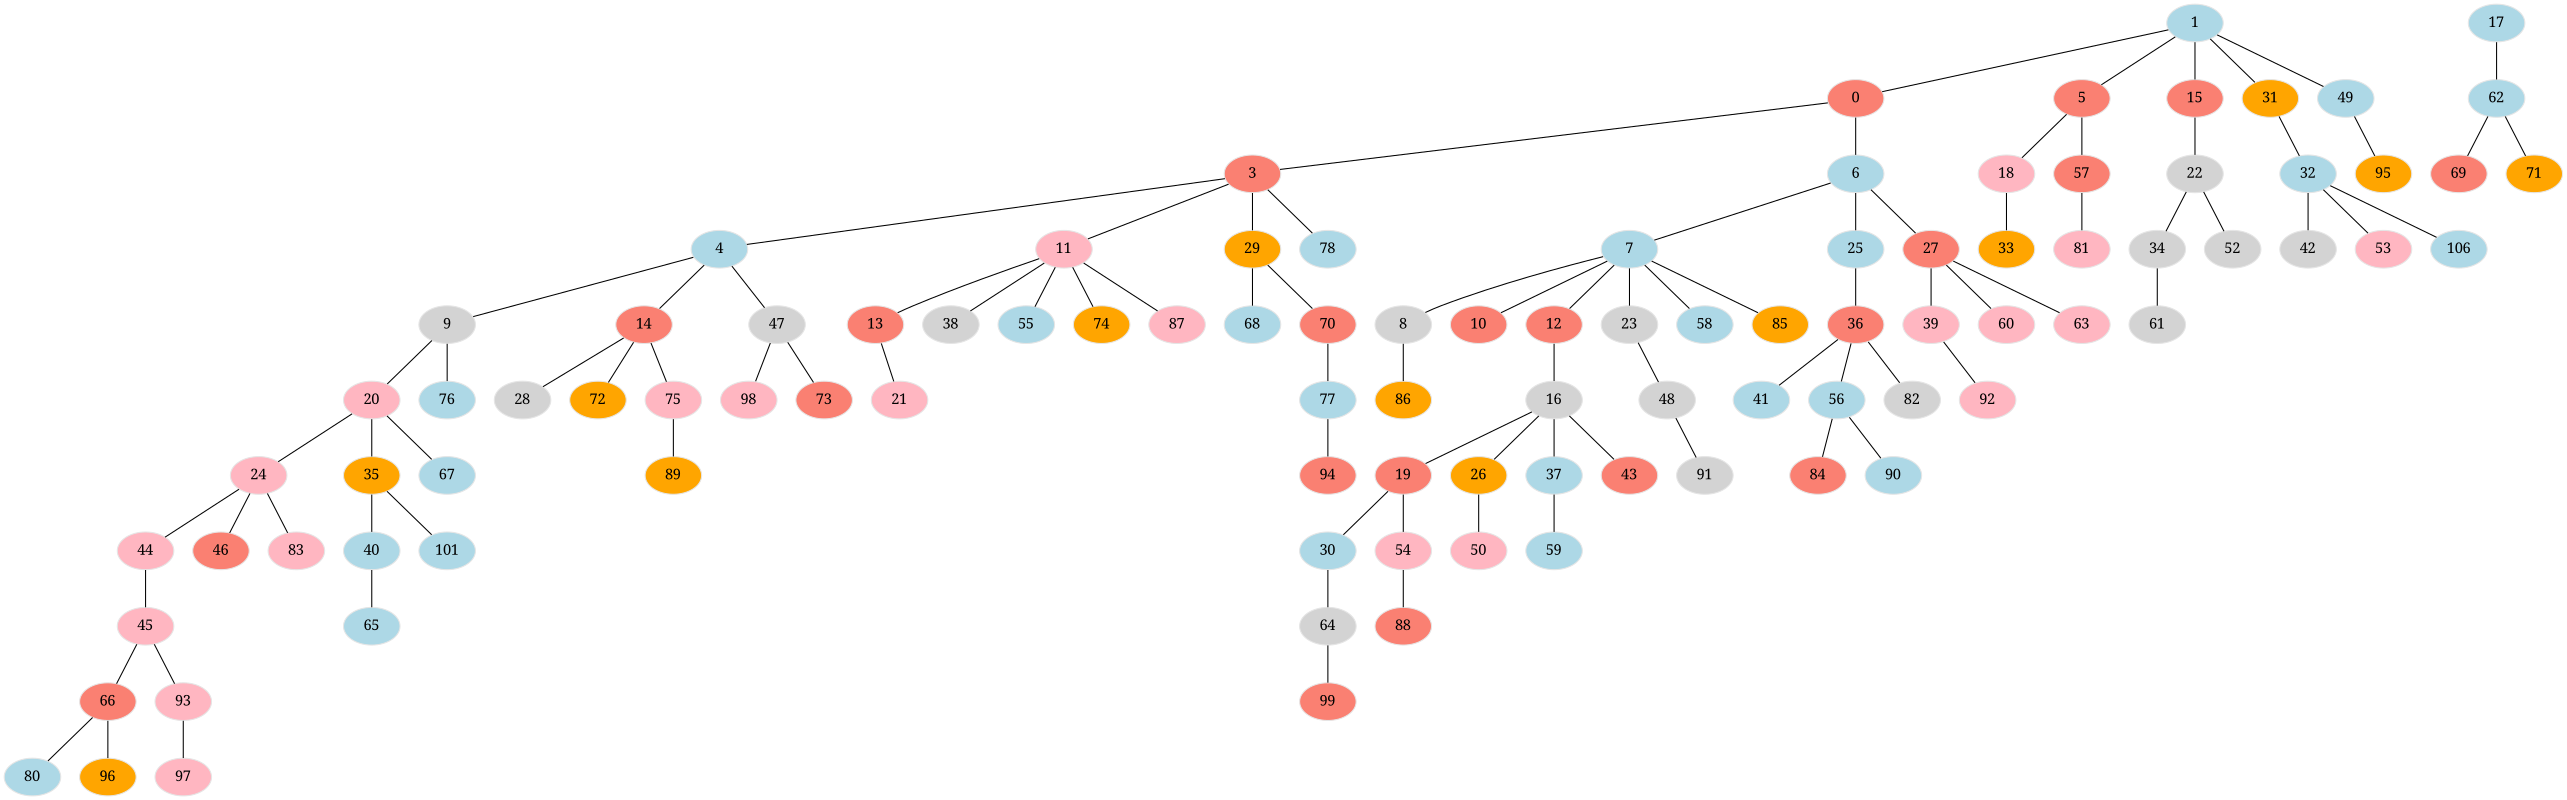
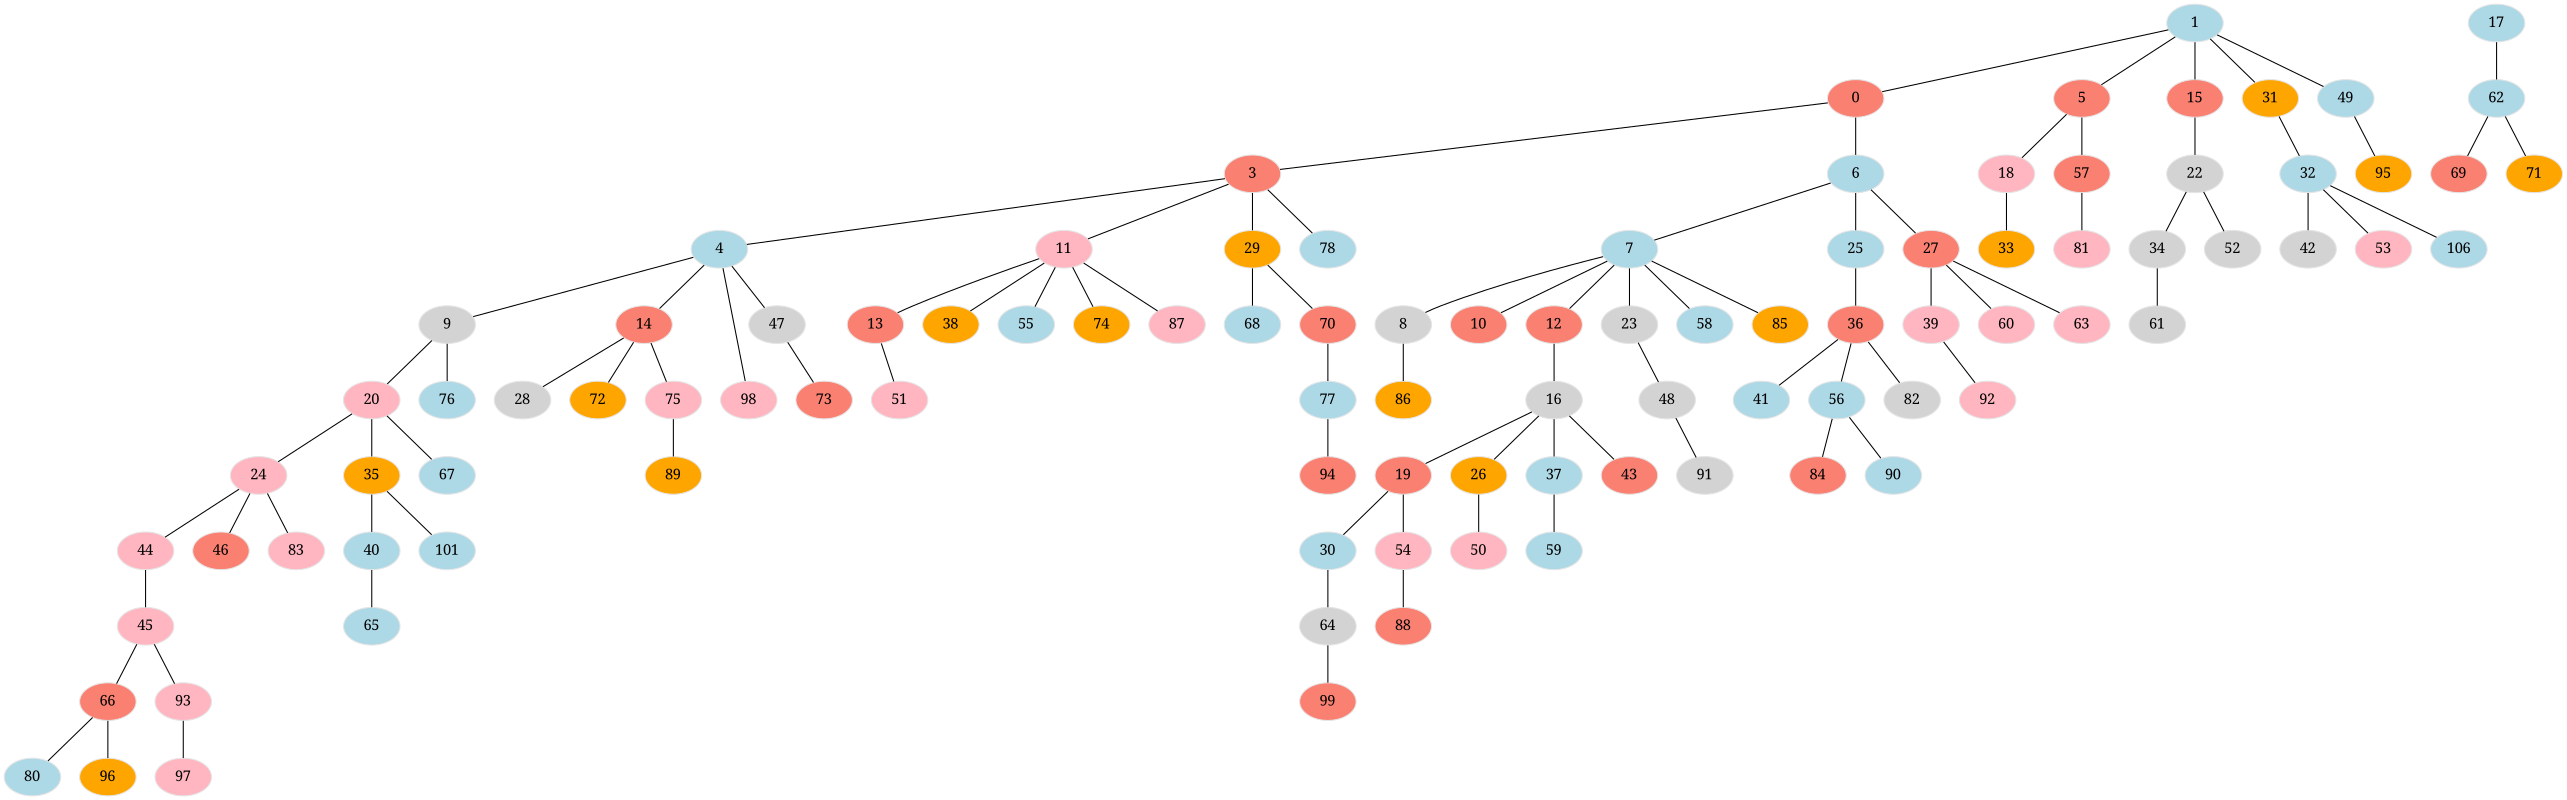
node "38": fillcolor lightgrey -> orange
edge "47" -- "98": now "4" -- "98"
node "21": label "21" -> "51"
